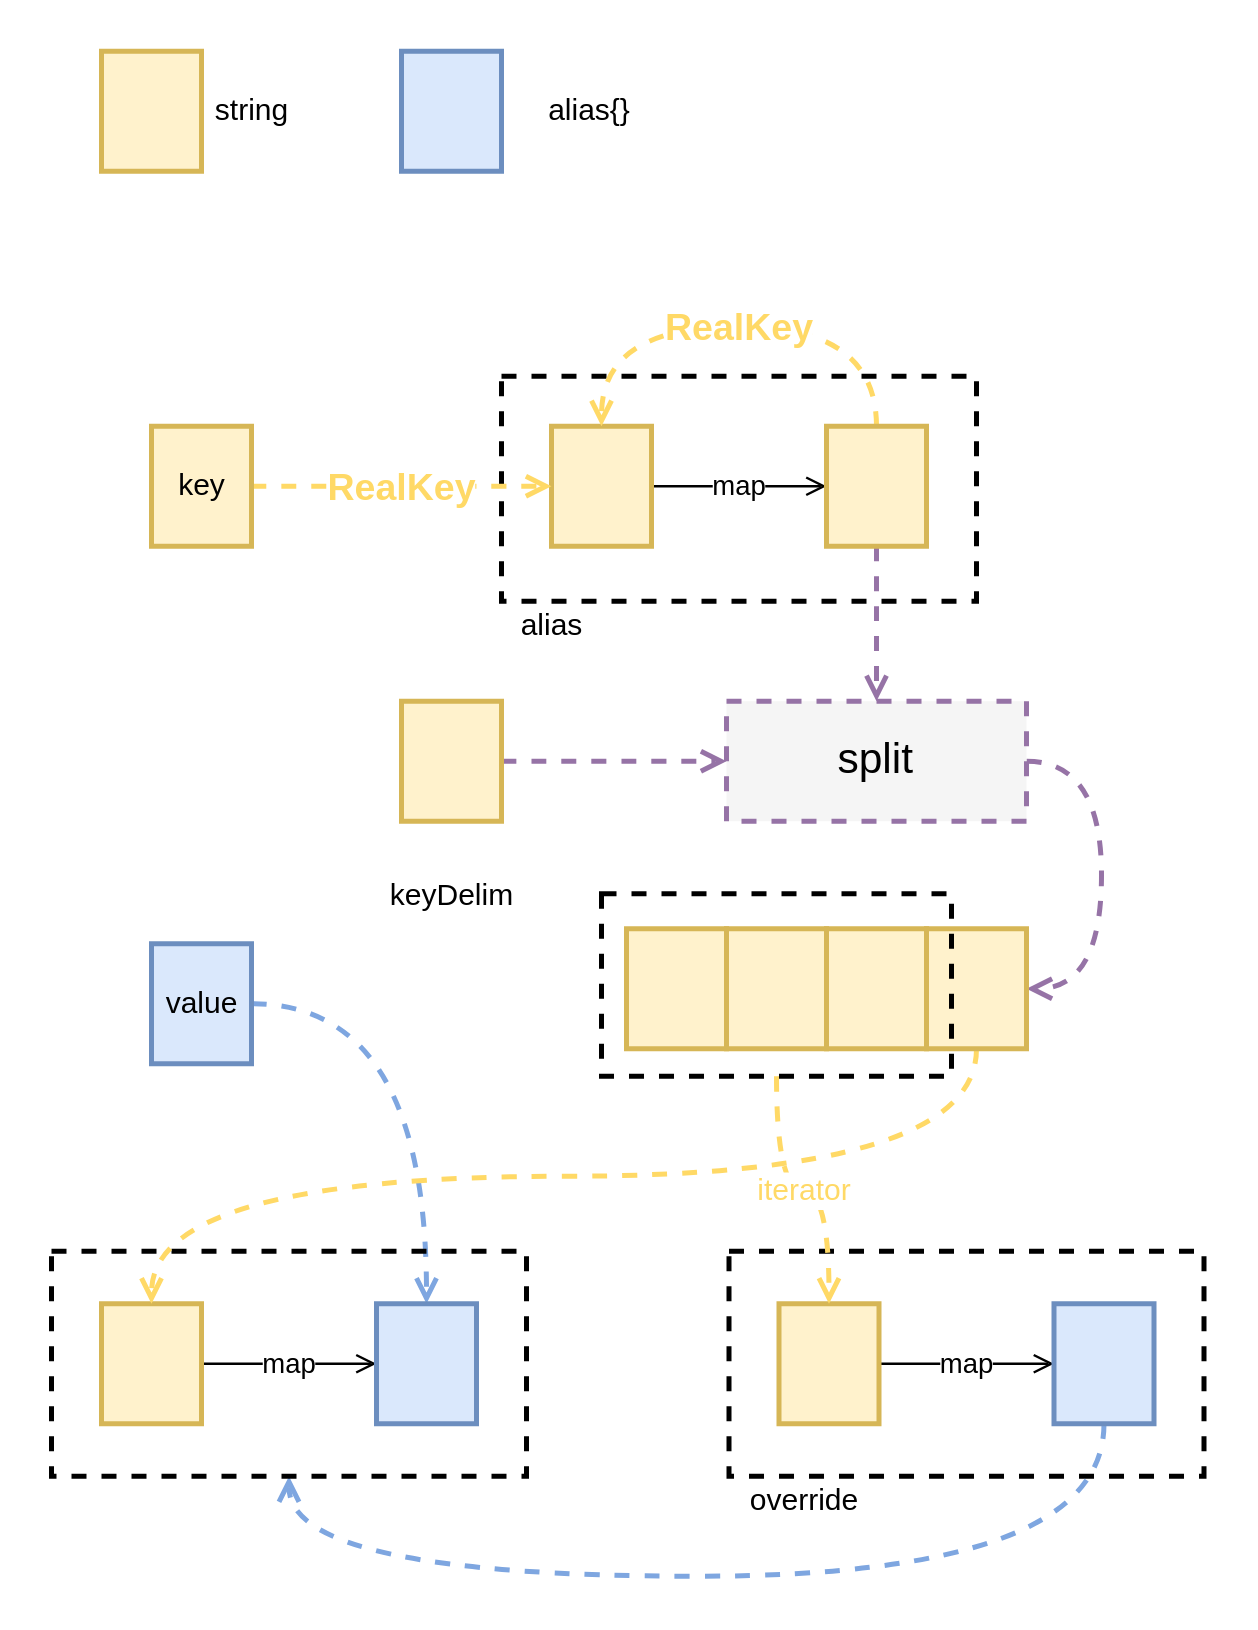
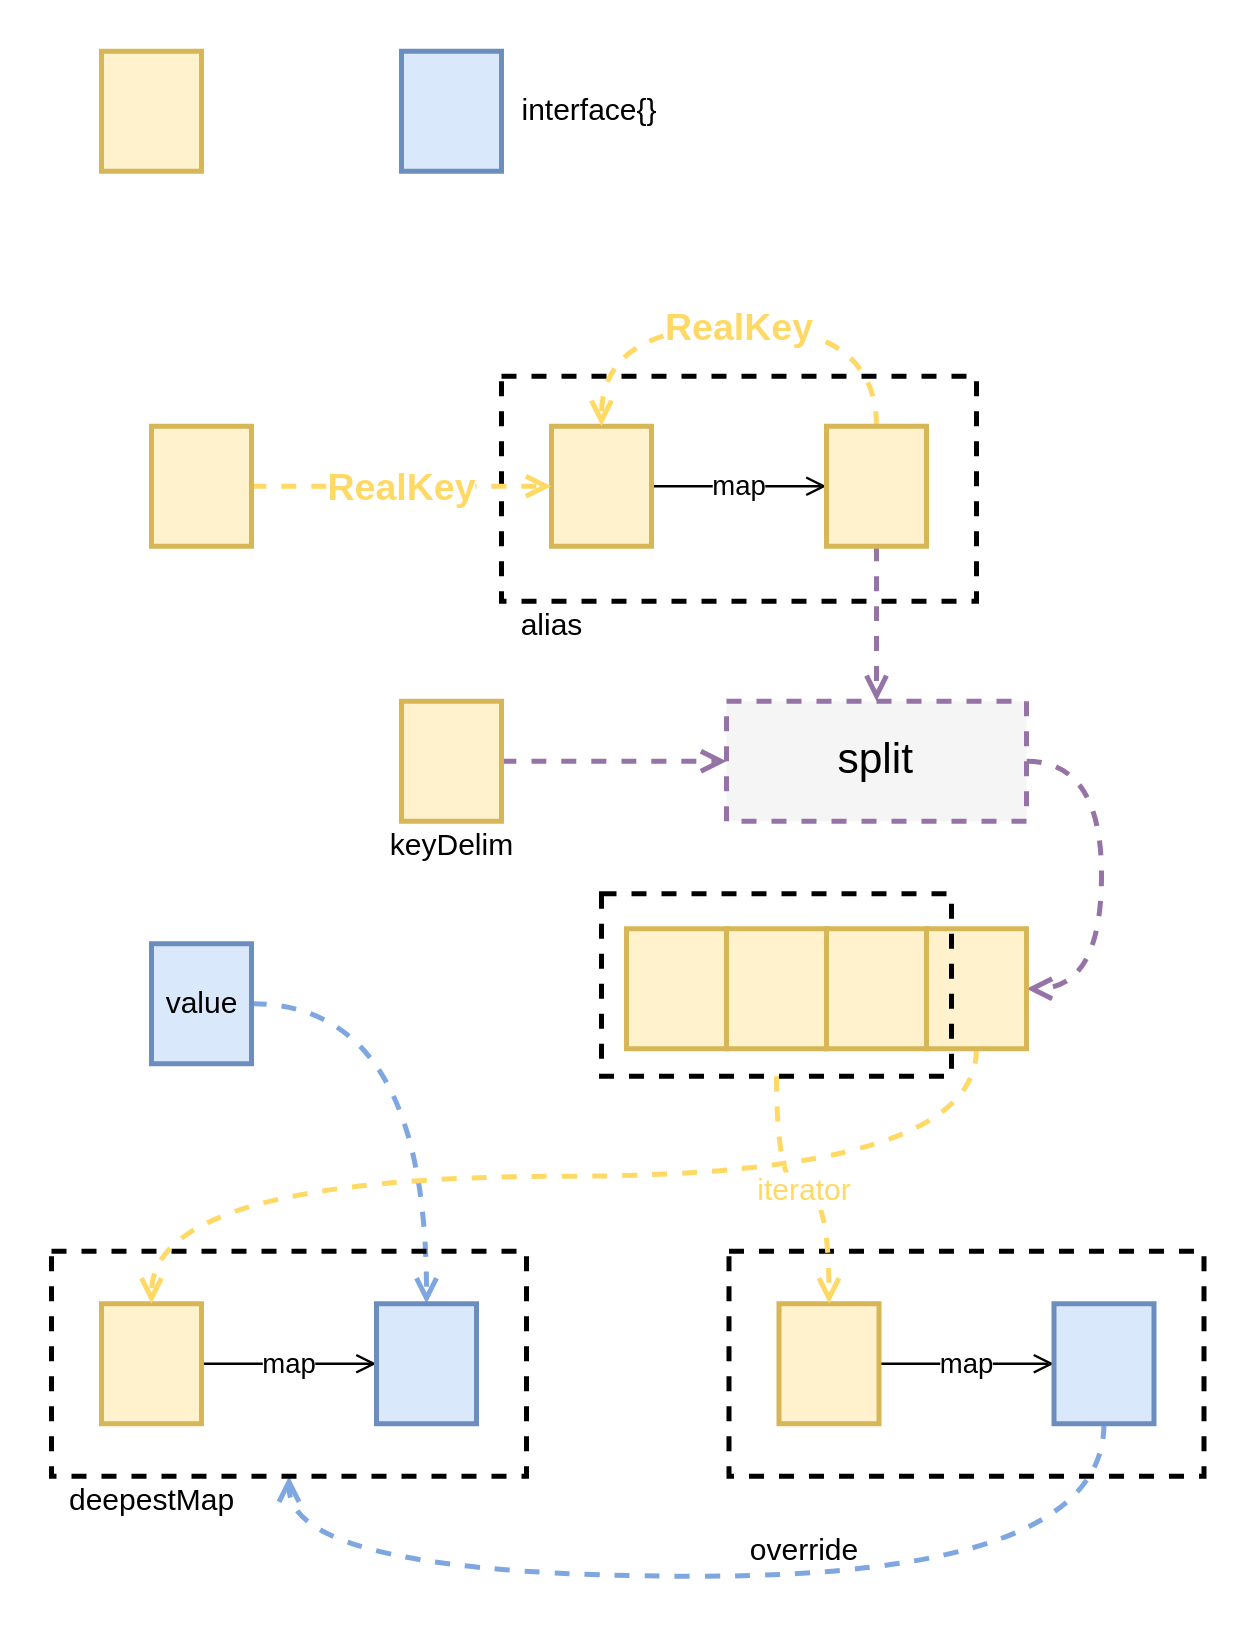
node "string": removed
node "alias{}": label "alias{}" -> "interface{}"
node "key": removed
node "keyDelim": moved (451, 896) -> (451, 846)
node "deepestMap": added
node "override": moved (804, 1501) -> (804, 1551)
